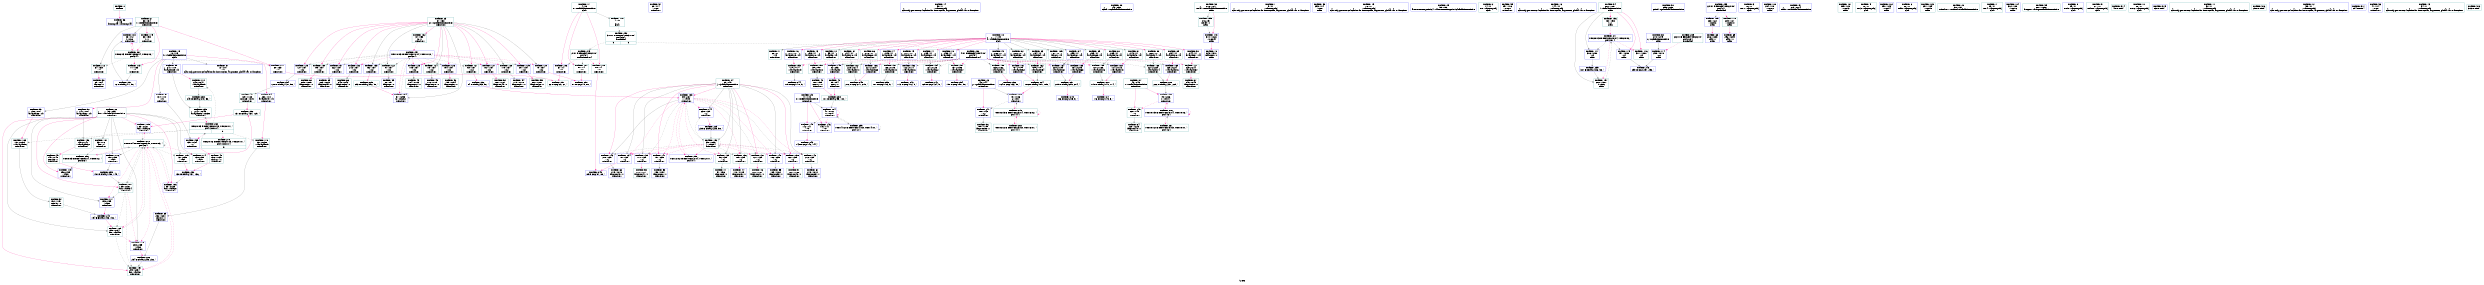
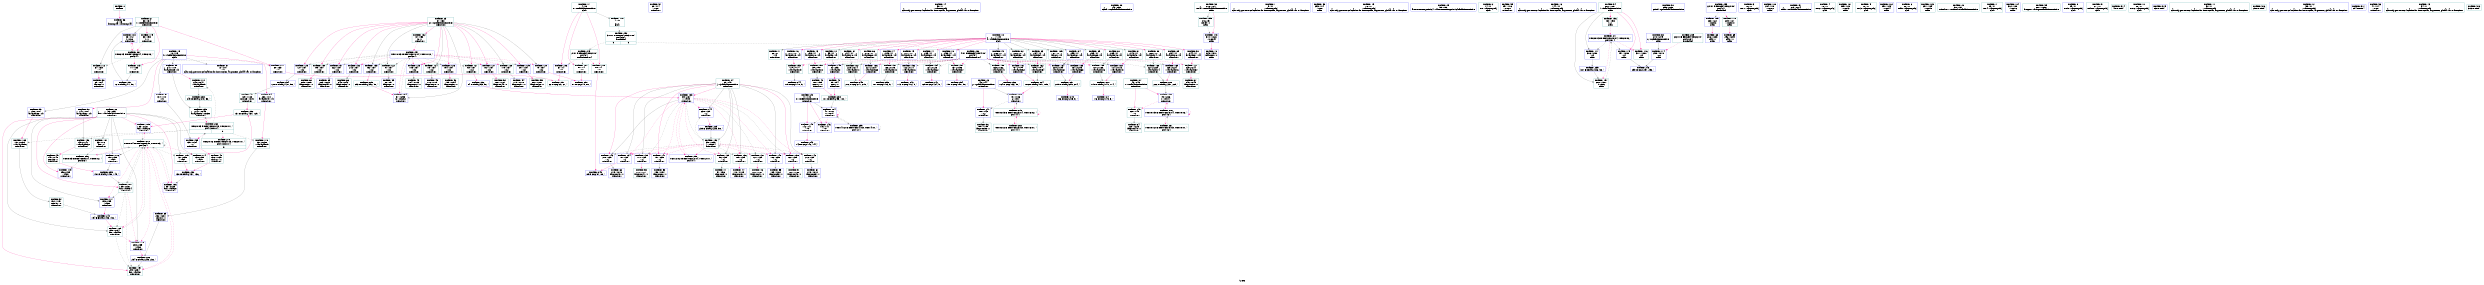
node "NodeID: 4": added
edge "NodeID: 24" -> "NodeID: 137": removed
